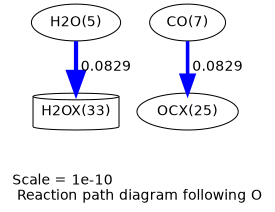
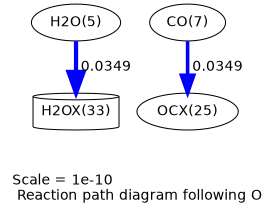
edge "H2O(5)" -> "H2OX(33)": label " 0.0829" -> " 0.0349"
edge "CO(7)" -> "OCX(25)": label " 0.0829" -> " 0.0349"
